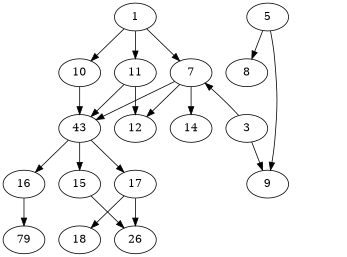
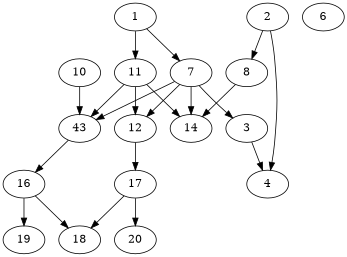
node "5": label "5" -> "2"
node "6": added
edge "1" -> "10": removed
edge "11" -> "14": added
edge "8" -> "14": added
edge "3" -> "7": reversed
edge "43" -> "17": now "12" -> "17"
node "15": removed
node "9": label "9" -> "4"
edge "16" -> "18": added
node "79": label "79" -> "19"
node "26": label "26" -> "20"
